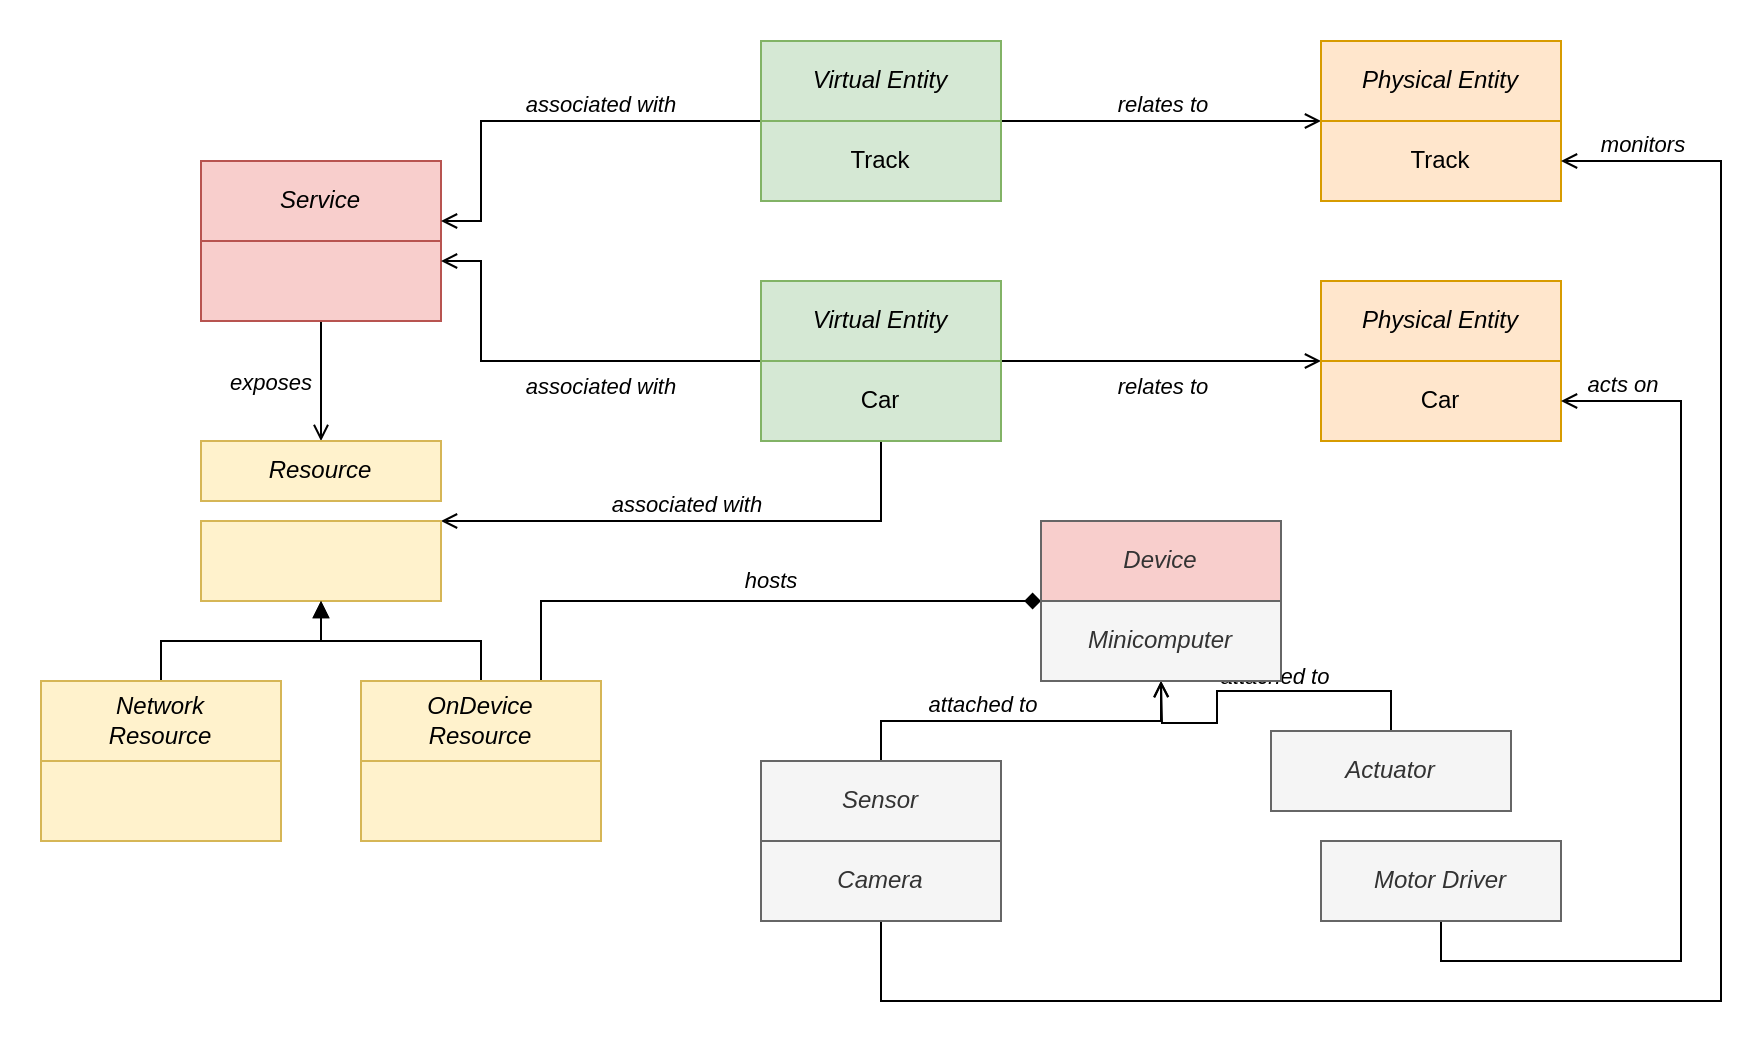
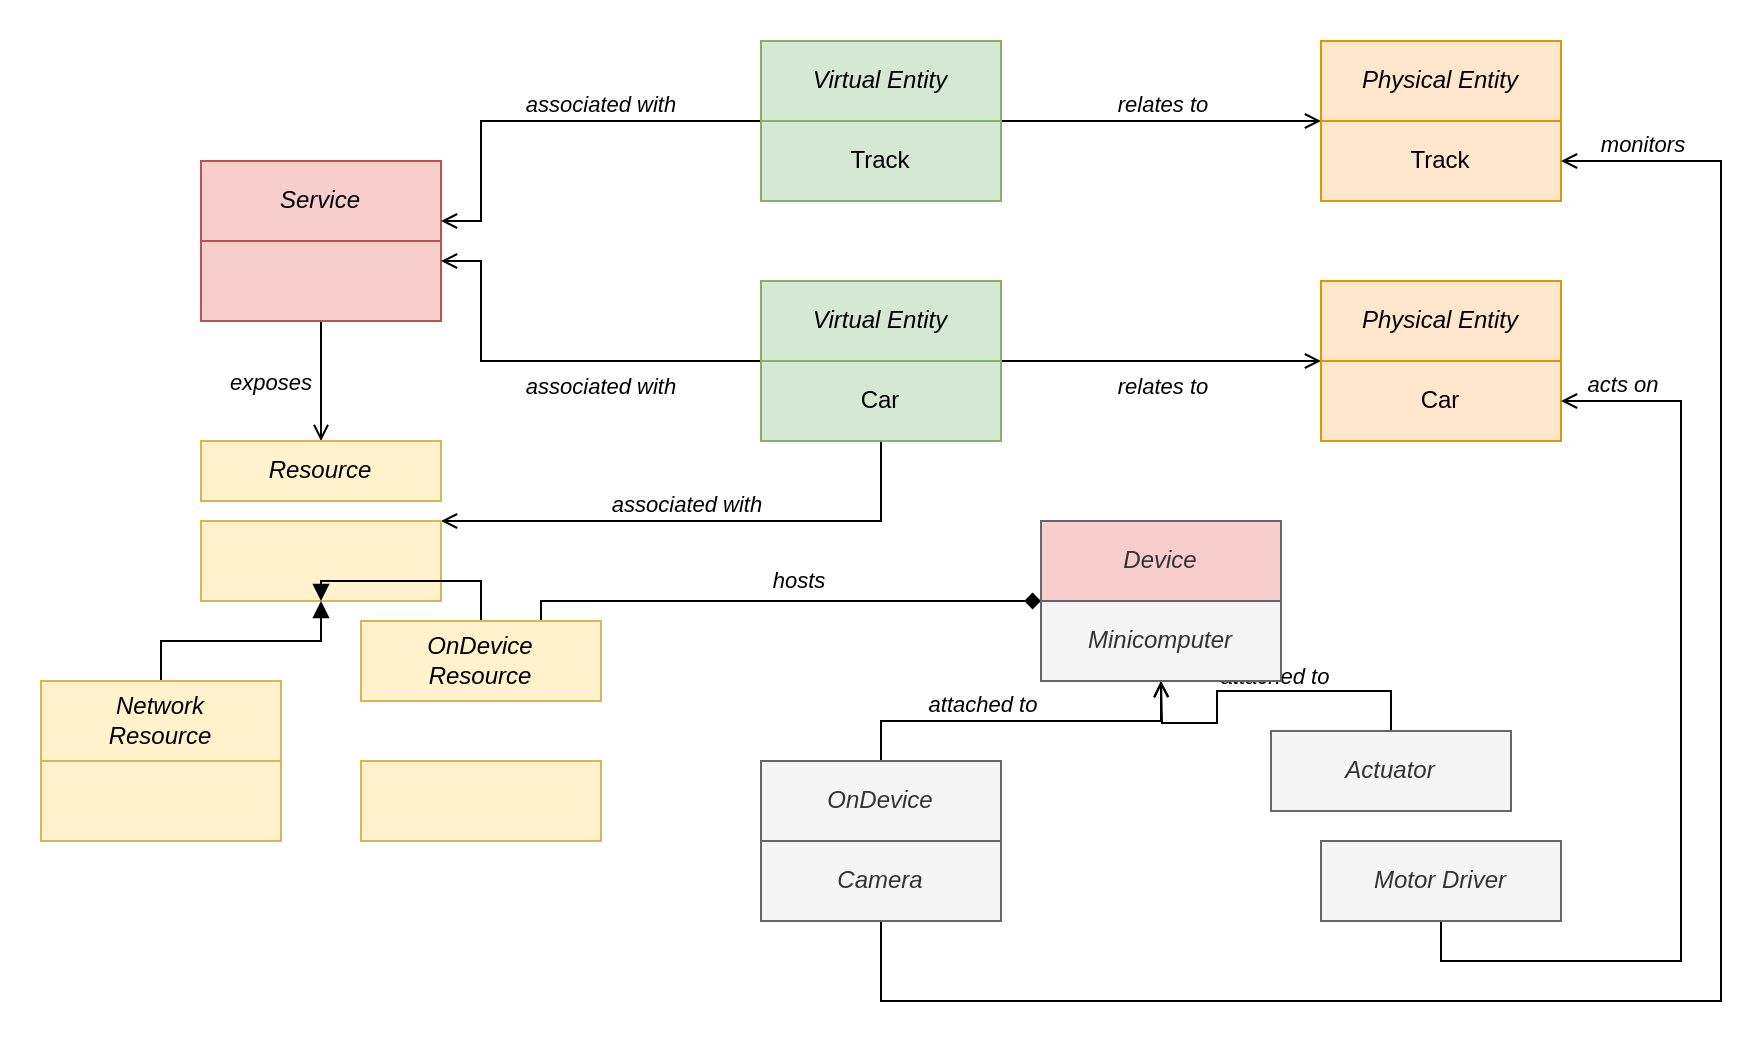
node "OnDevice Resource": moved (481, 721) -> (481, 661)
node "Sensor": label "Sensor" -> "OnDevice"
